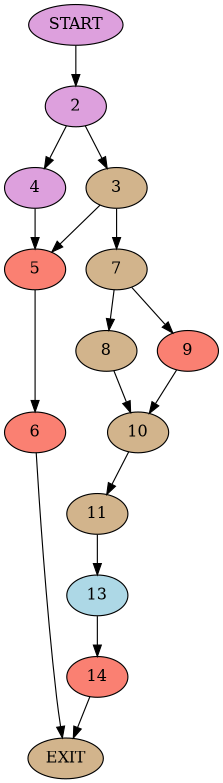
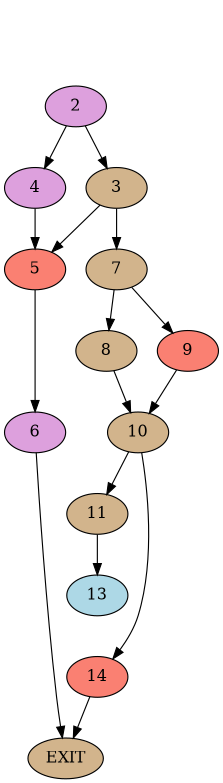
node "START": removed
node "6": fillcolor salmon -> plum
edge "13" -> "14": now "10" -> "14"
